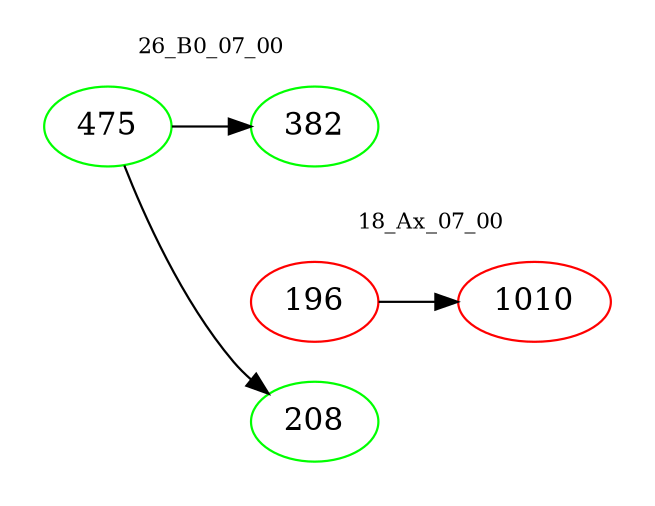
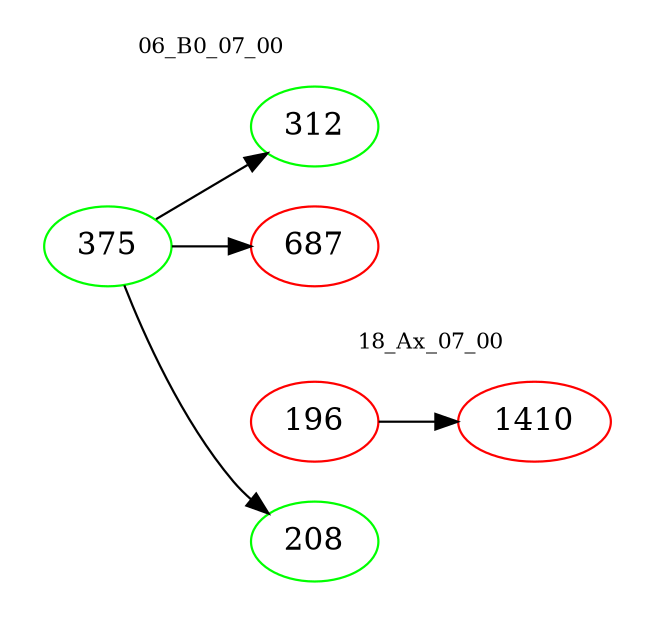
cluster "26_B0_07_00": label "26_B0_07_00" -> "06_B0_07_00"
node "475": label "475" -> "375"
node "382": label "382" -> "312"
node "687": added
node "1010": label "1010" -> "1410"
